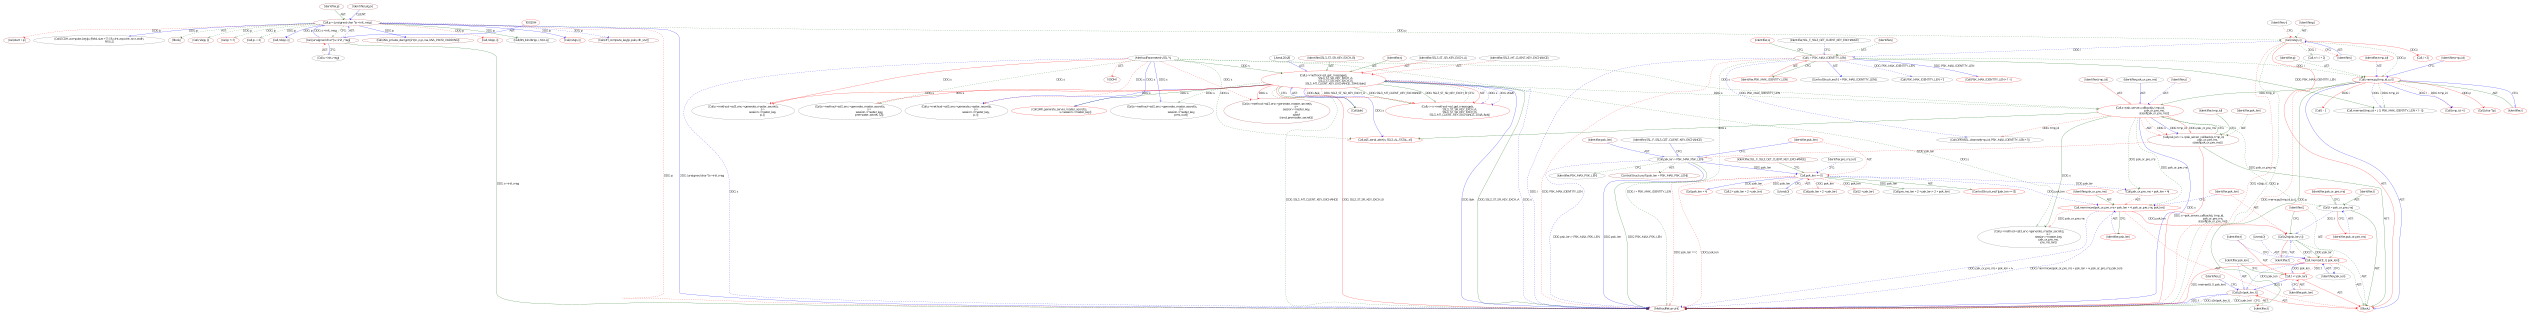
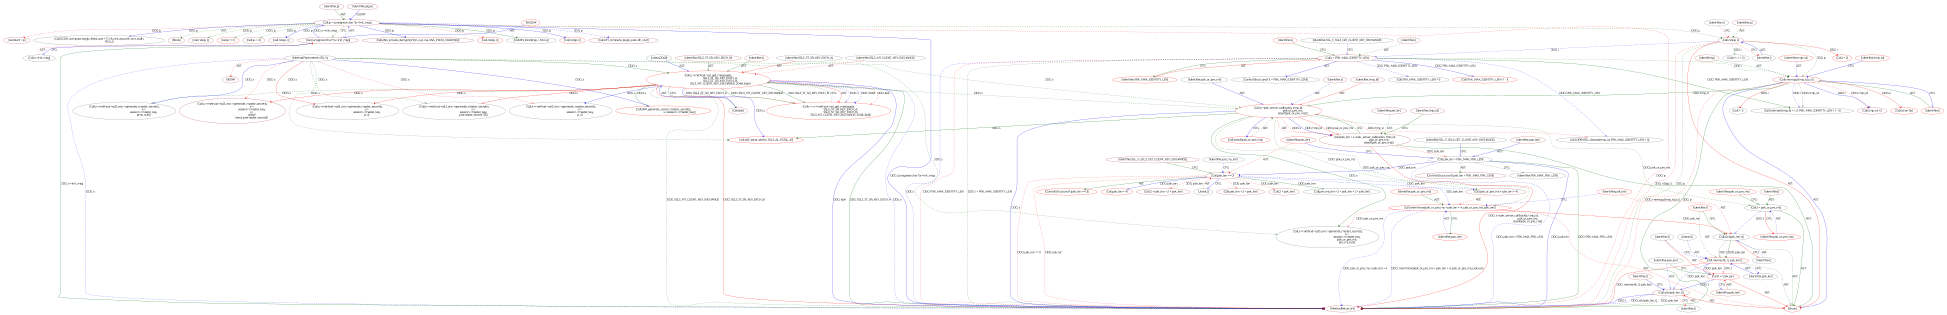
node "(Call,sizeof(psk_or_pre_ms))": added
edge "(Call,psk_len == 0)" -> "(ControlStructure,if (psk_len == 0))": arrowhead onormal -> tee
